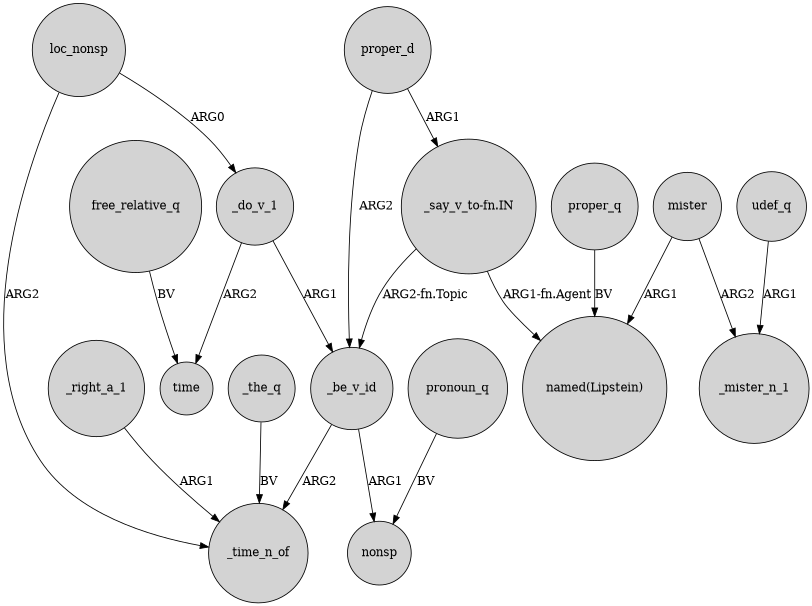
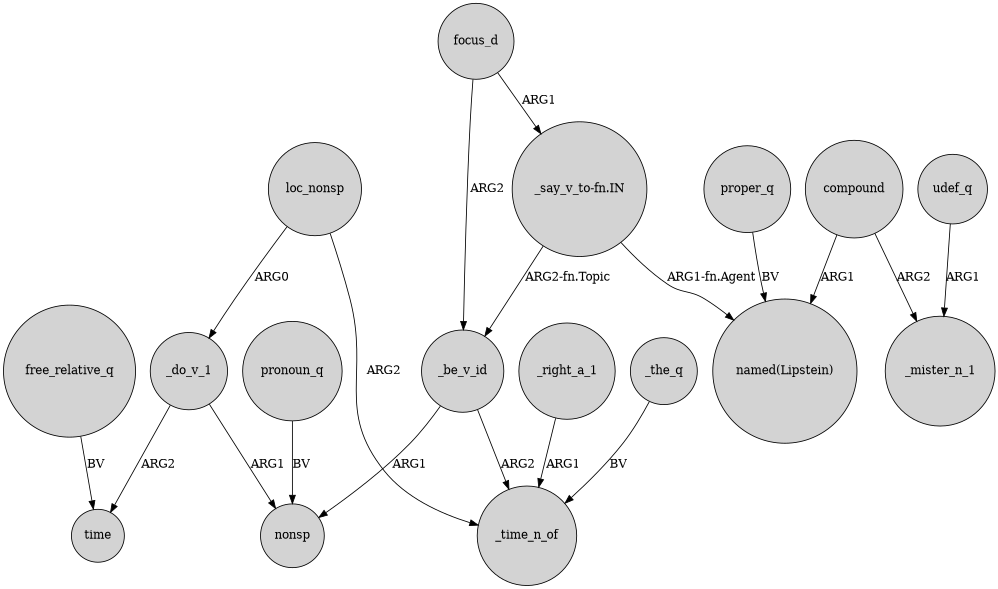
node "proper_d": label "proper_d" -> "focus_d"
node "mister": label "mister" -> "compound"
edge "_do_v_1" -> "_be_v_id": now "_do_v_1" -> "nonsp"
